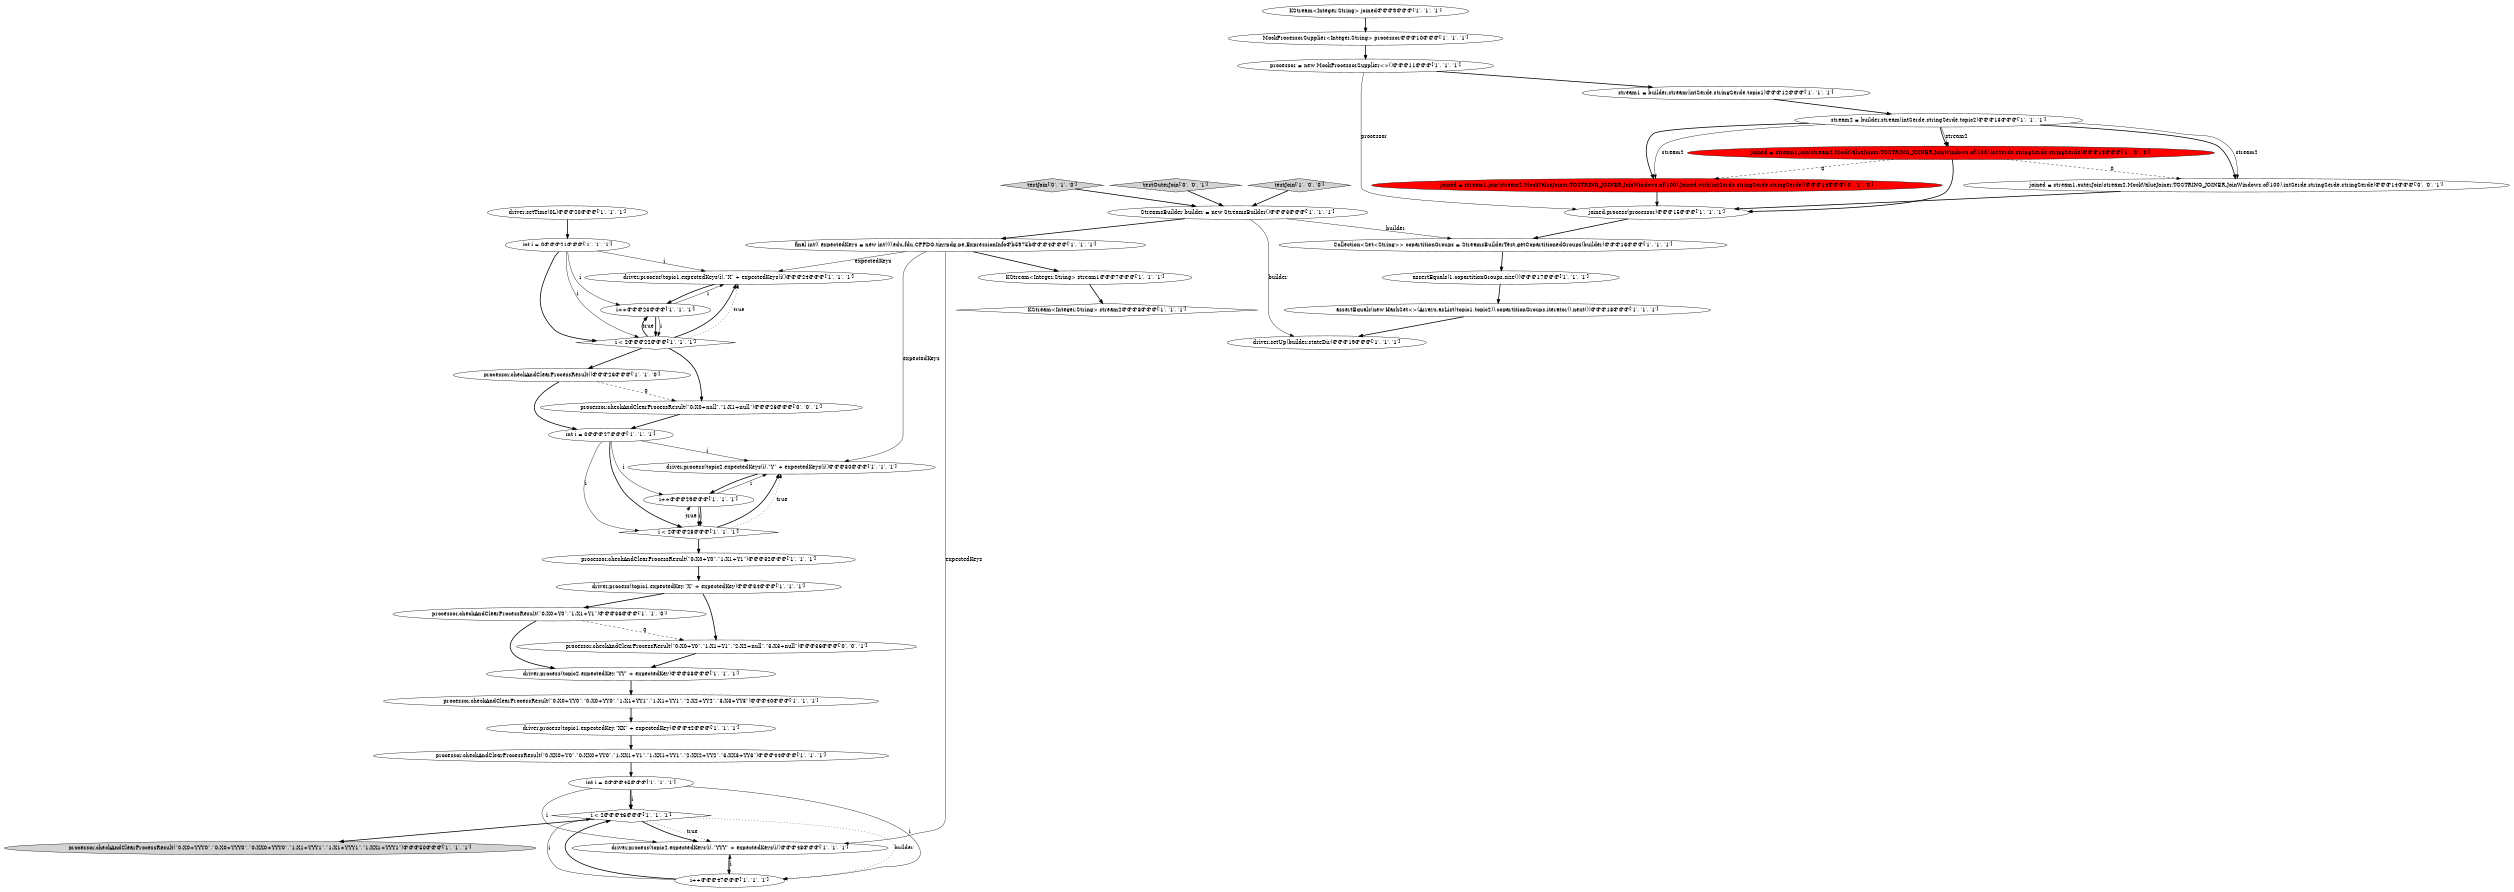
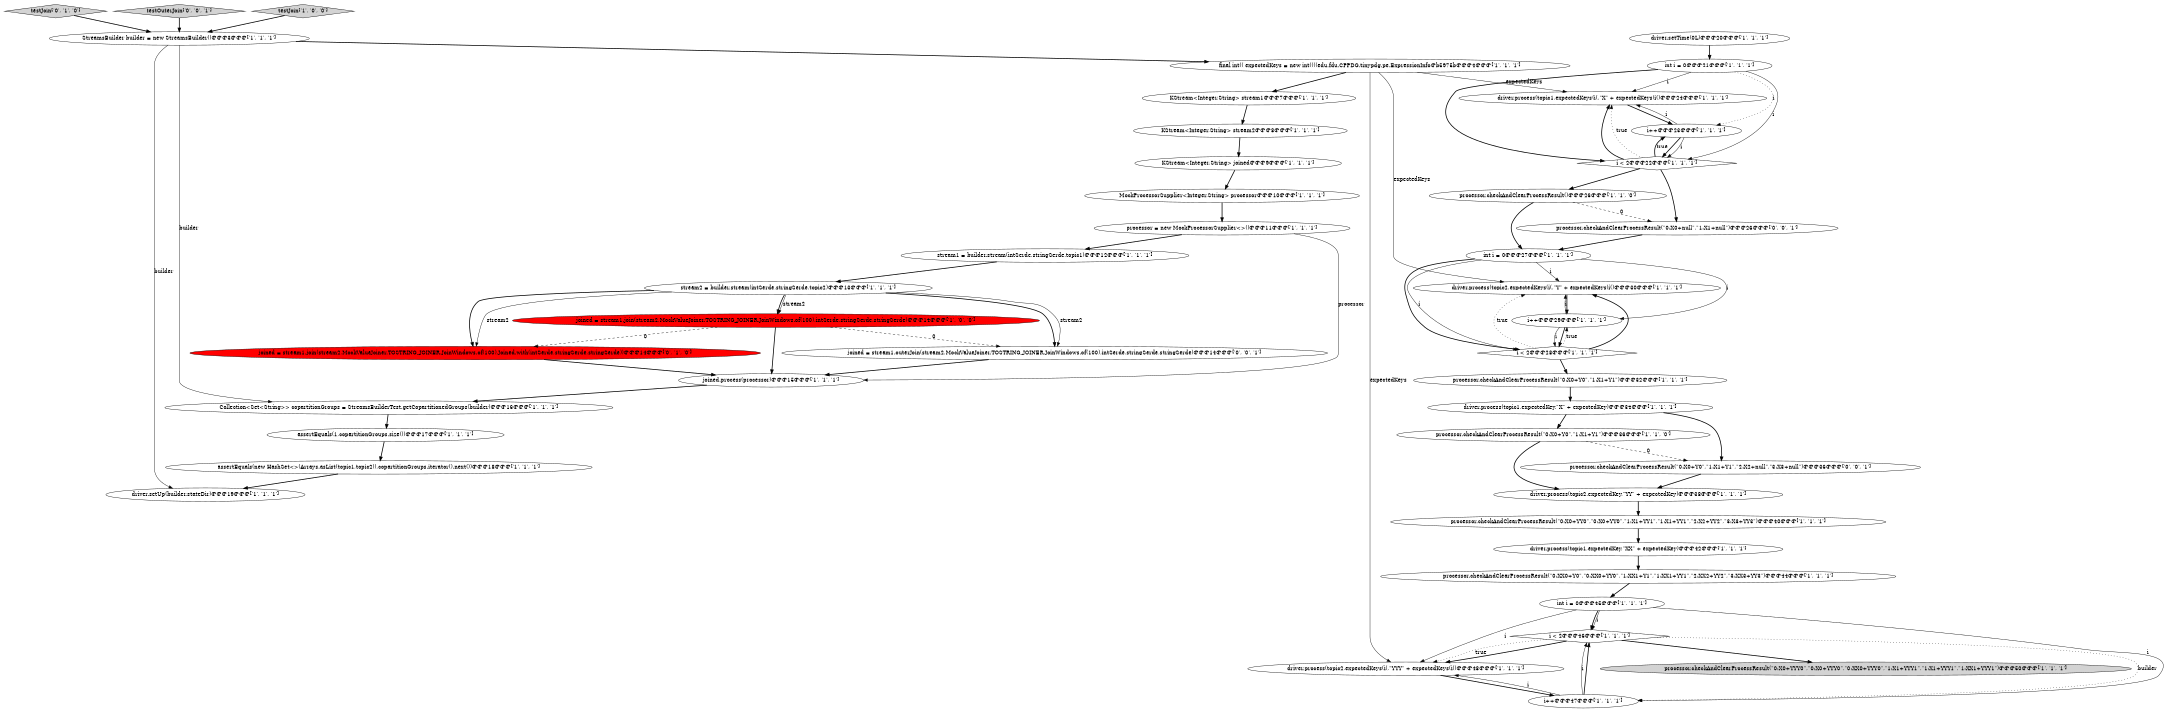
edge "KStream<Integer,String> stream2@@@8@@@['1', '1', '1']" -> "KStream<Integer,String> joined@@@9@@@['1', '1', '1']": added
edge "int i = 0@@@21@@@['1', '1', '1']" -> "i++@@@23@@@['1', '1', '1']": style solid -> dotted
node "KStream<Integer,String> stream2@@@8@@@['1', '1', '1']": shape diamond -> ellipse
